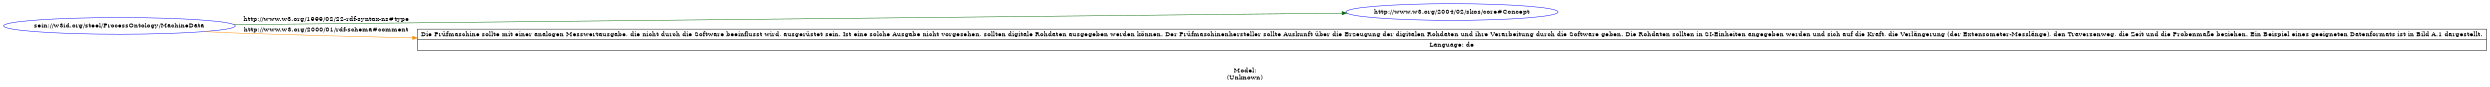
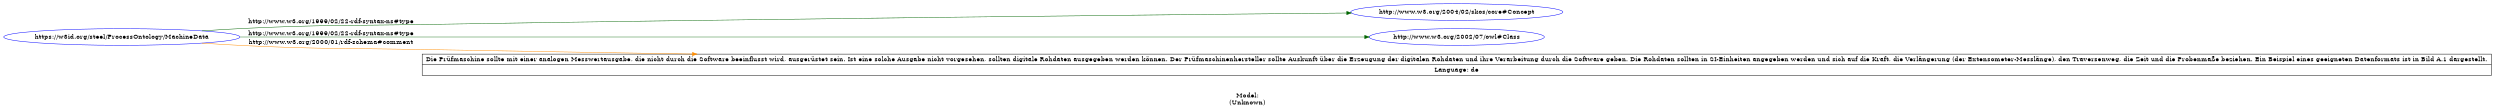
node "sein://w3id.org/steel/ProcessOntology/MachineData": label "sein://w3id.org/steel/ProcessOntology/MachineData" -> "https://w3id.org/steel/ProcessOntology/MachineData"
node "http://www.w3.org/2002/07/owl#Class": added
